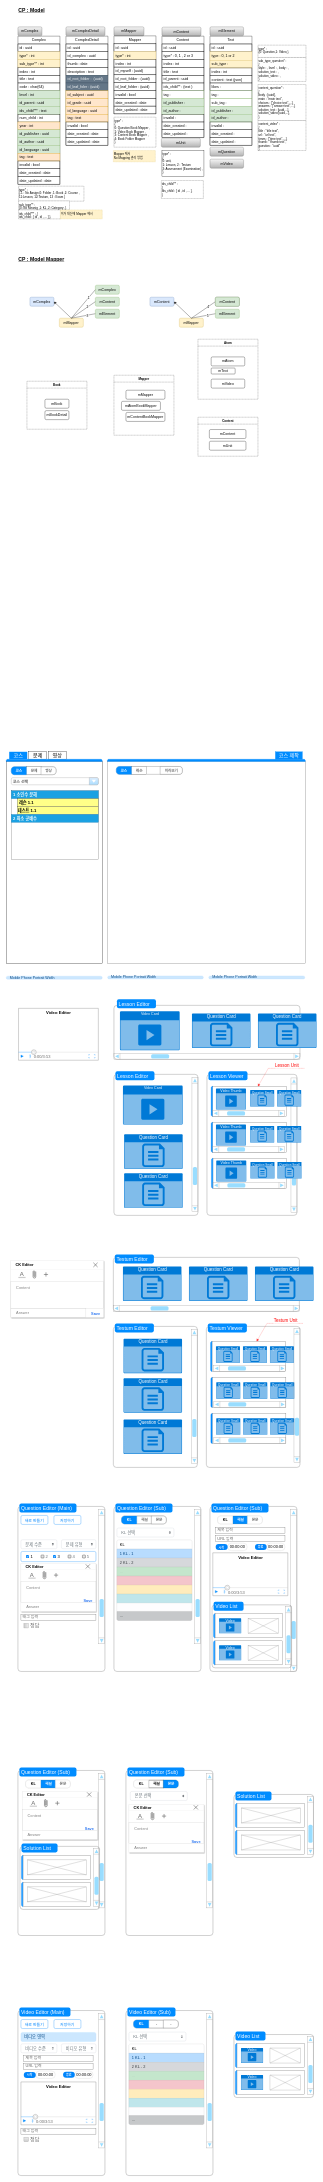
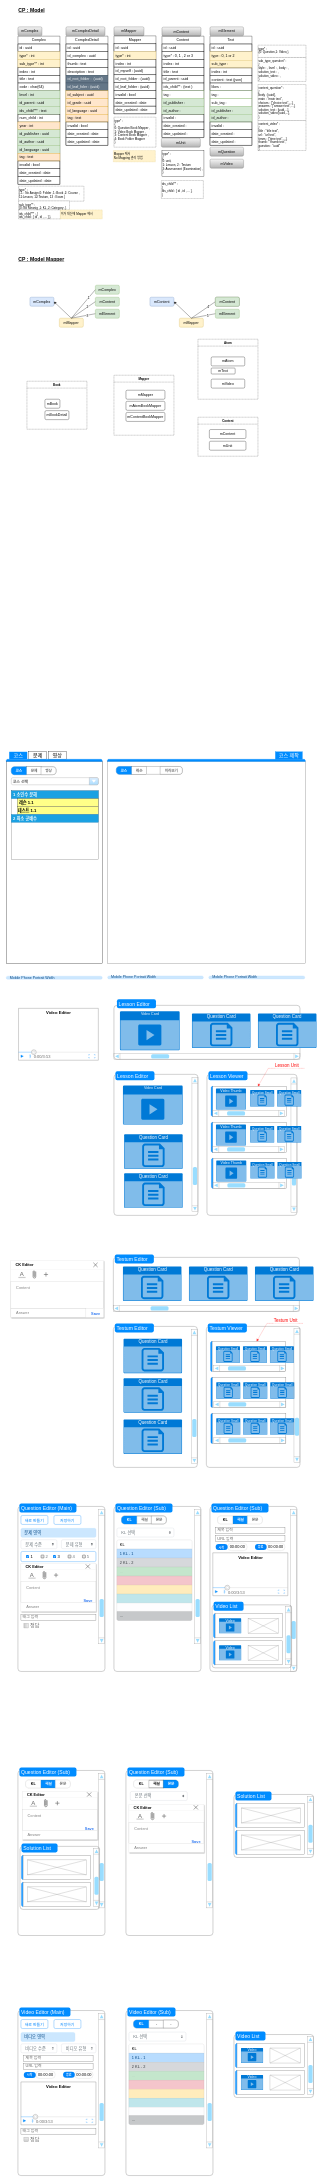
node "thumb : date": label "thumb : date" -> "thumb : text"
node "mBook": size 24x9 -> 15x9
node "mAtomBookMapper": moved (141, 406) -> (145, 406)
node "문제 영역": added
node "비디오 영역": size 75x9 -> 54x9
